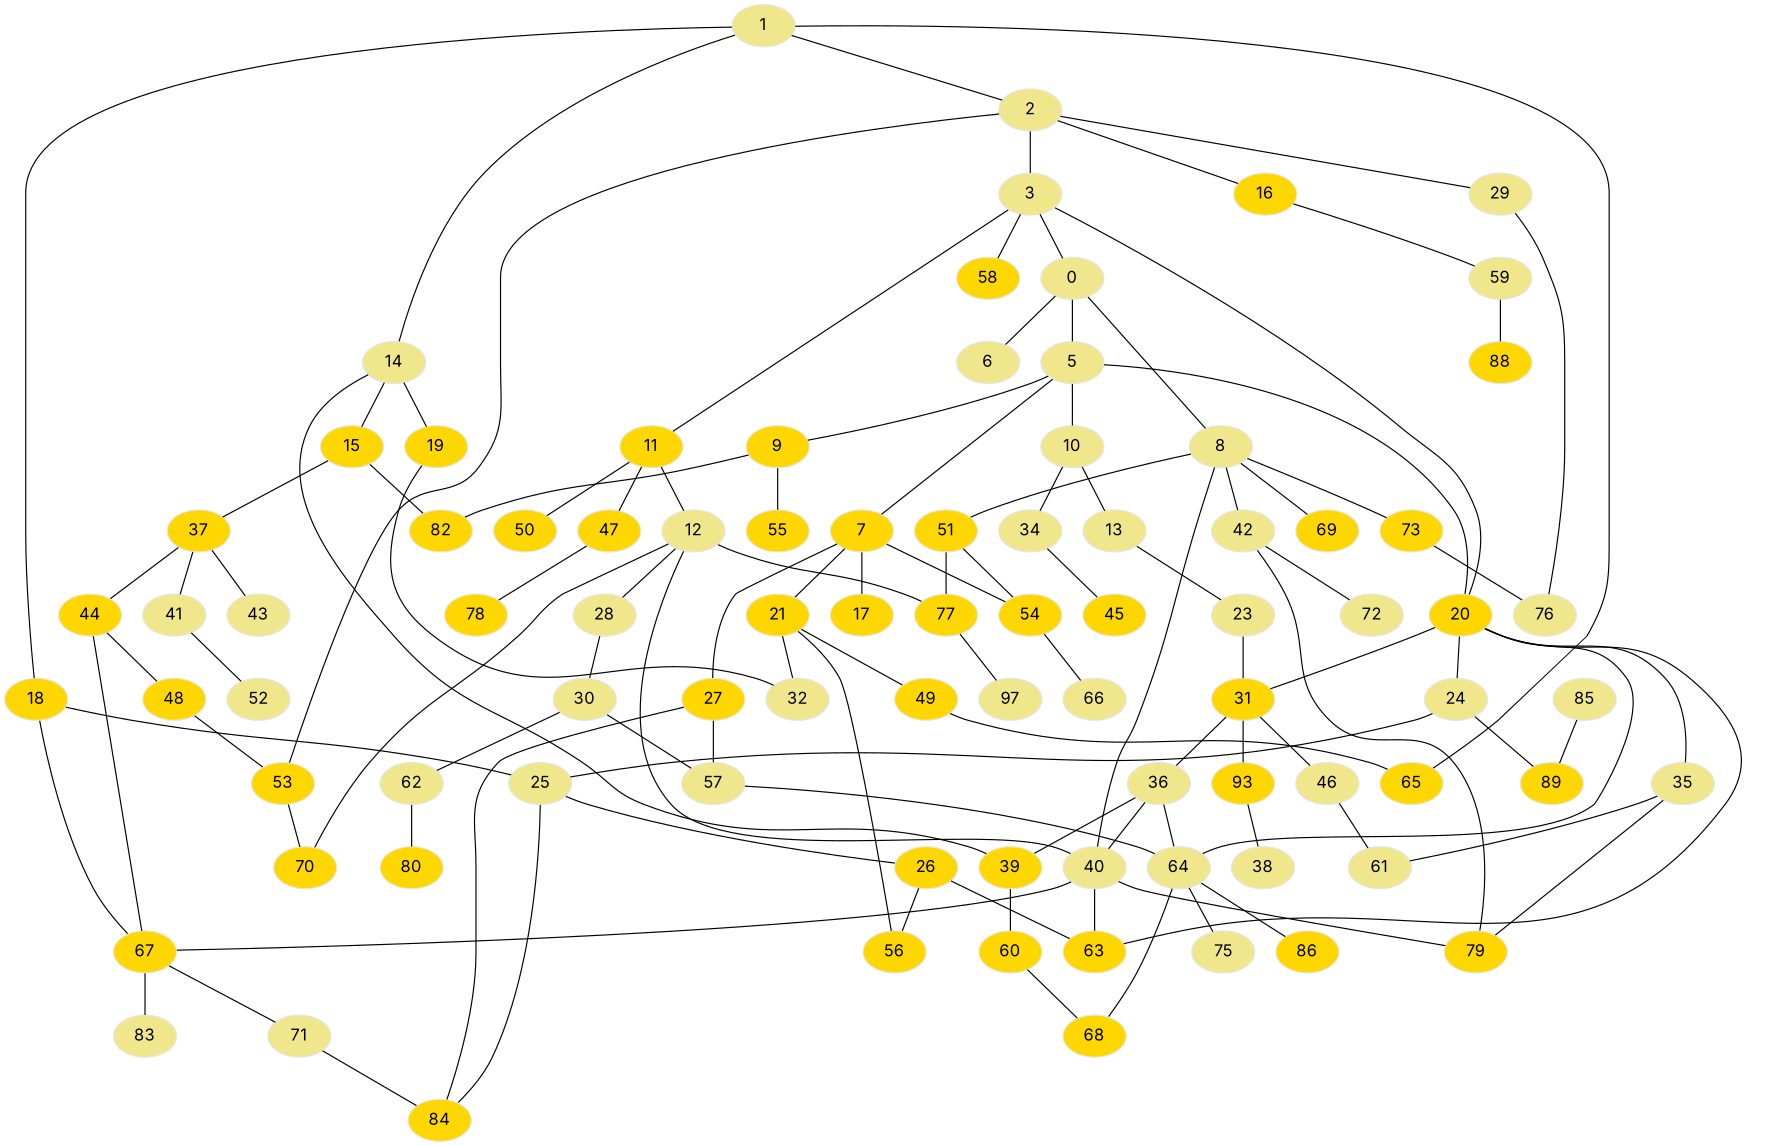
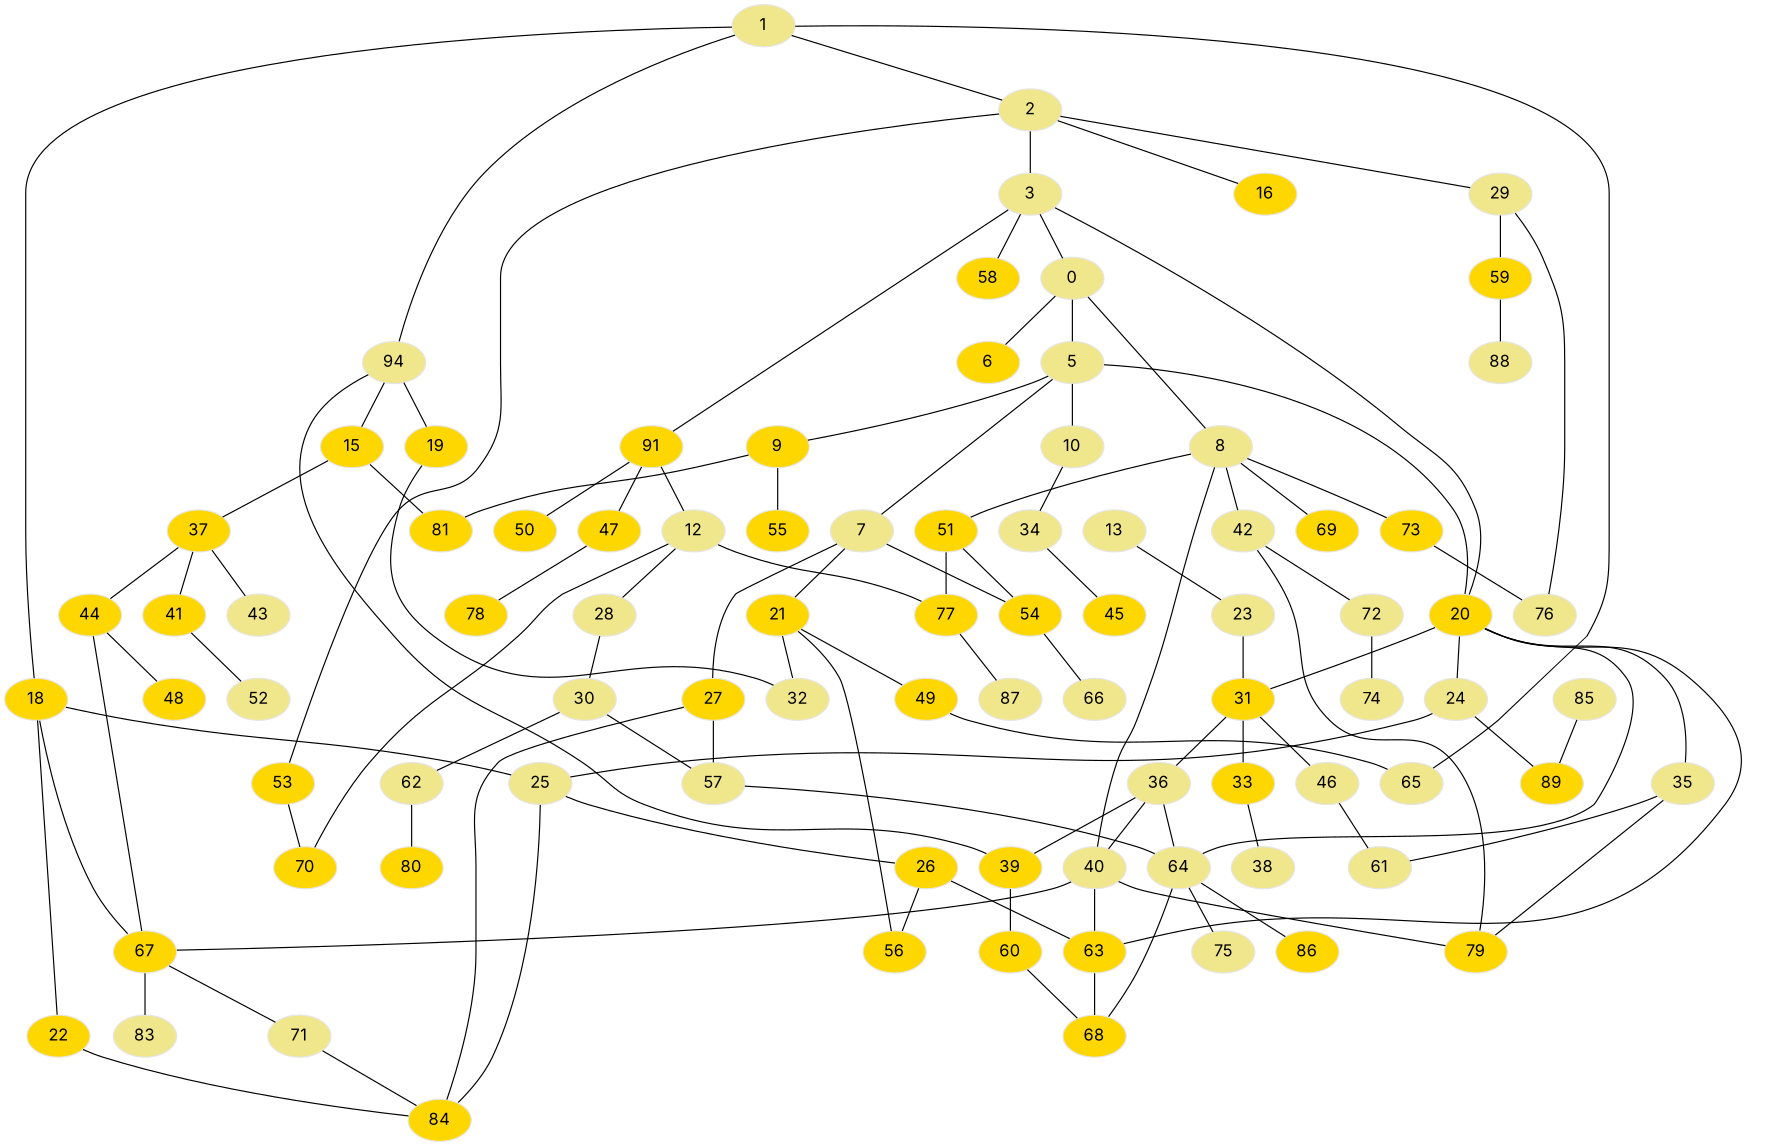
edge "16" -- "59": now "29" -- "59"
node "59": fillcolor khaki -> gold
node "14": label "14" -> "94"
node "6": fillcolor khaki -> gold
node "88": fillcolor gold -> khaki
node "11": label "11" -> "91"
edge "10" -- "13": removed
node "82": label "82" -> "81"
node "7": fillcolor gold -> khaki
node "41": fillcolor khaki -> gold
node "17": removed
node "97": label "97" -> "87"
node "74": added
edge "48" -- "53": removed
node "93": label "93" -> "33"
node "65": fillcolor gold -> khaki
edge "12" -- "40": removed
edge "63" -- "68": added
node "22": added
